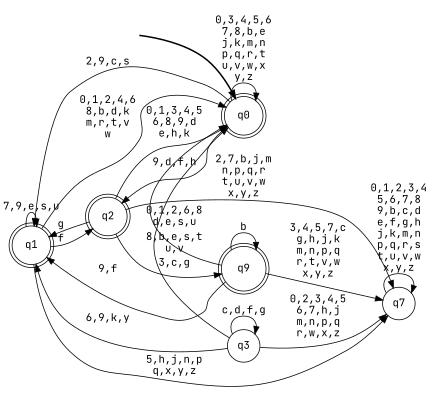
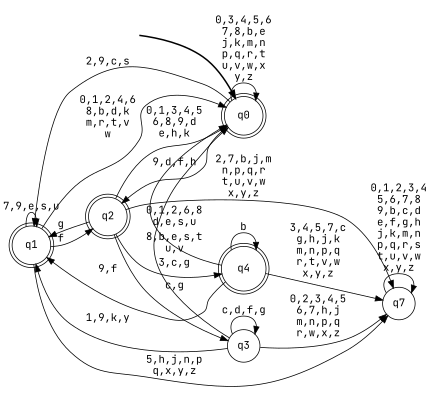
node "q9": label "q9" -> "q4"
edge "q2" -> "q3": added, label "c,g"
edge "q3" -> "q1": label "6,9,k,y" -> "1,9,k,y"
